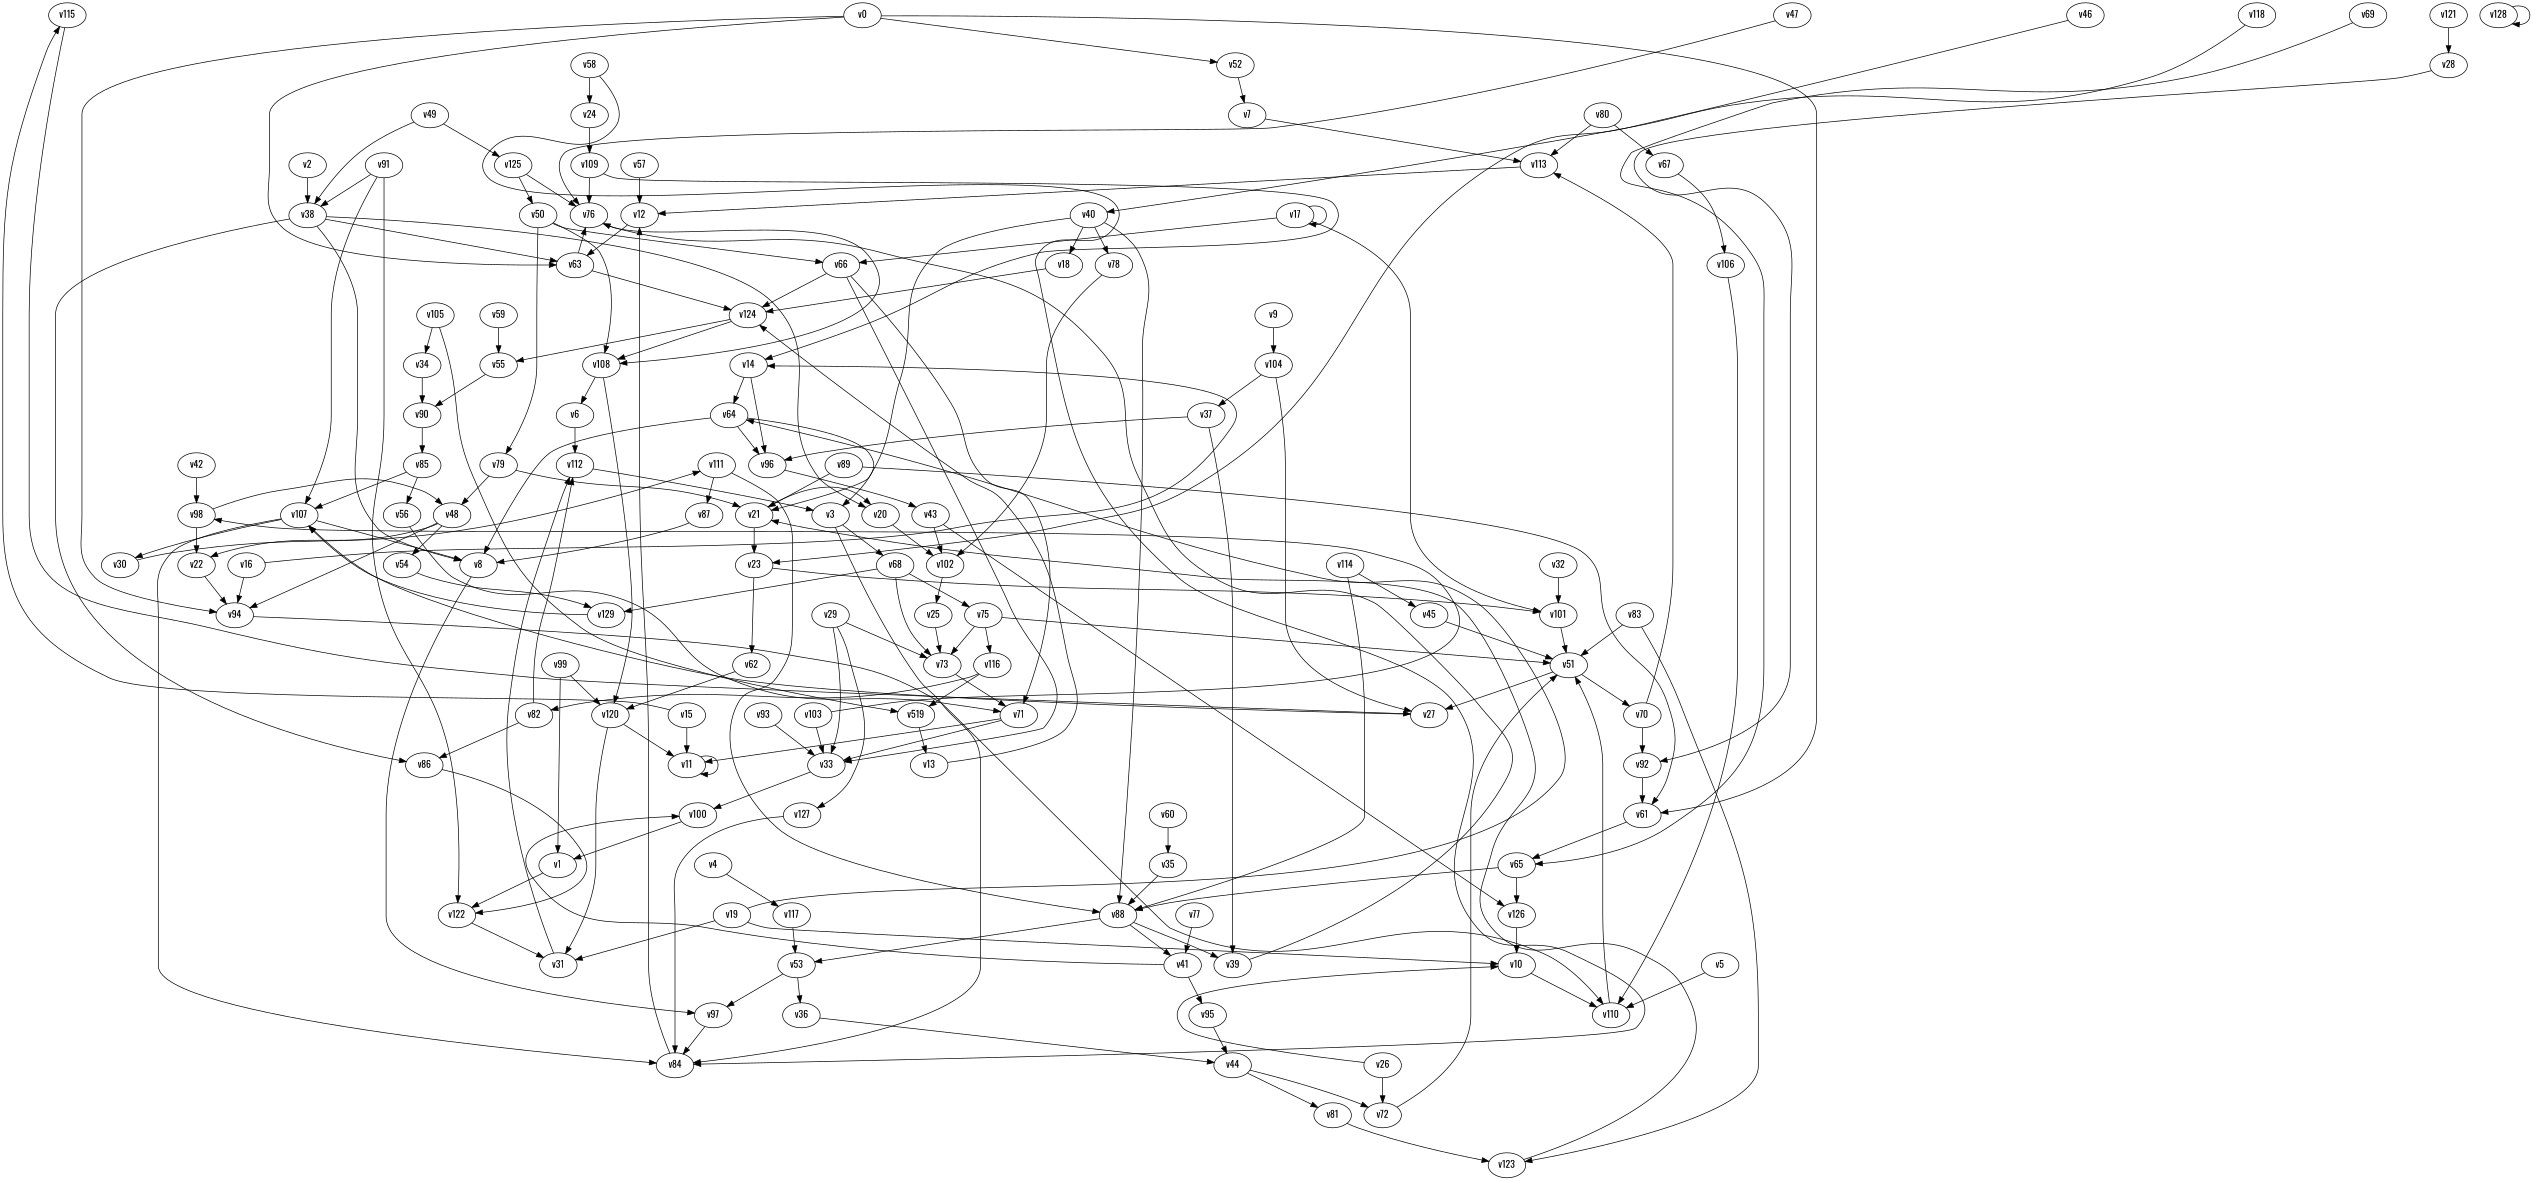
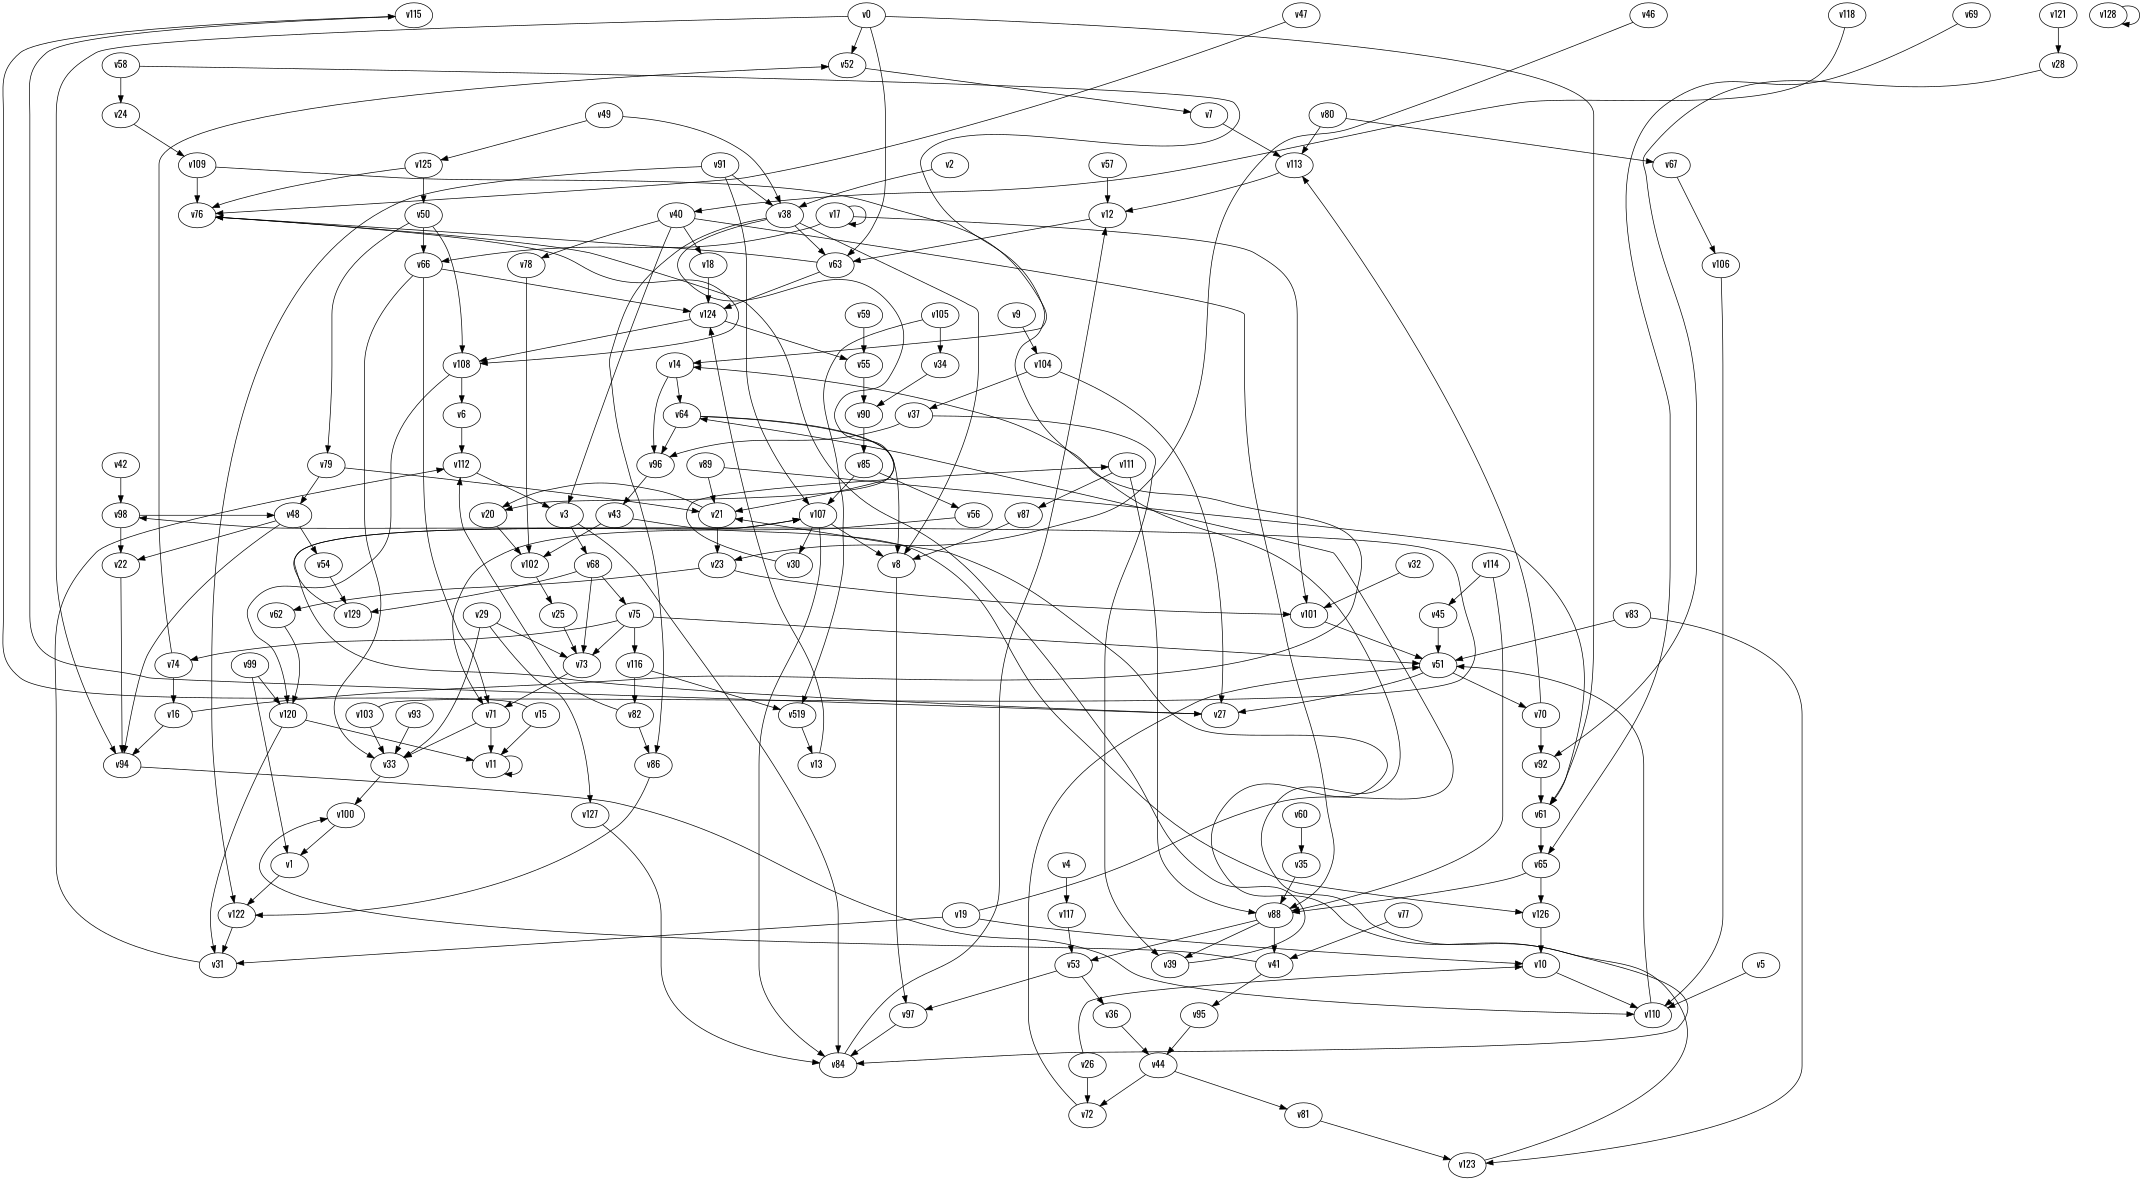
node "v74": added
